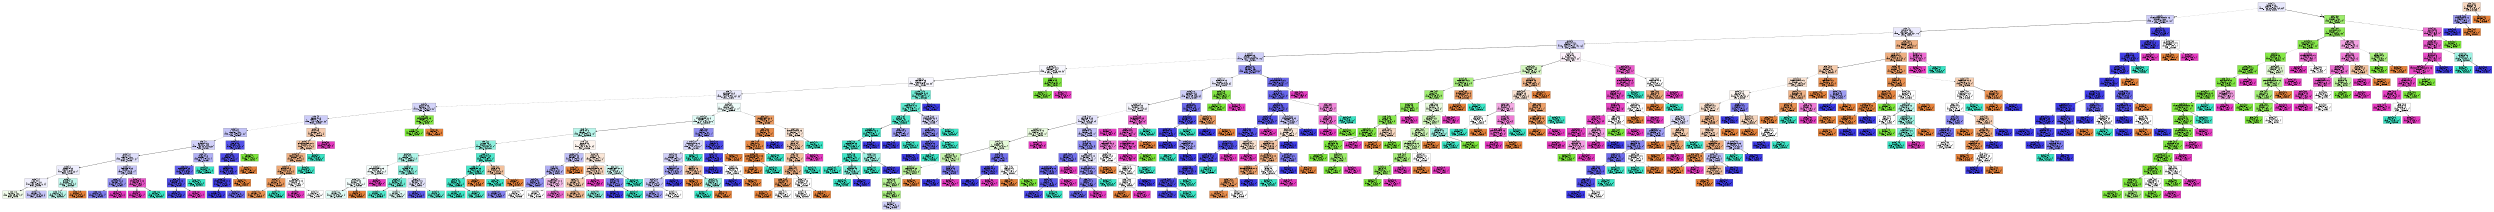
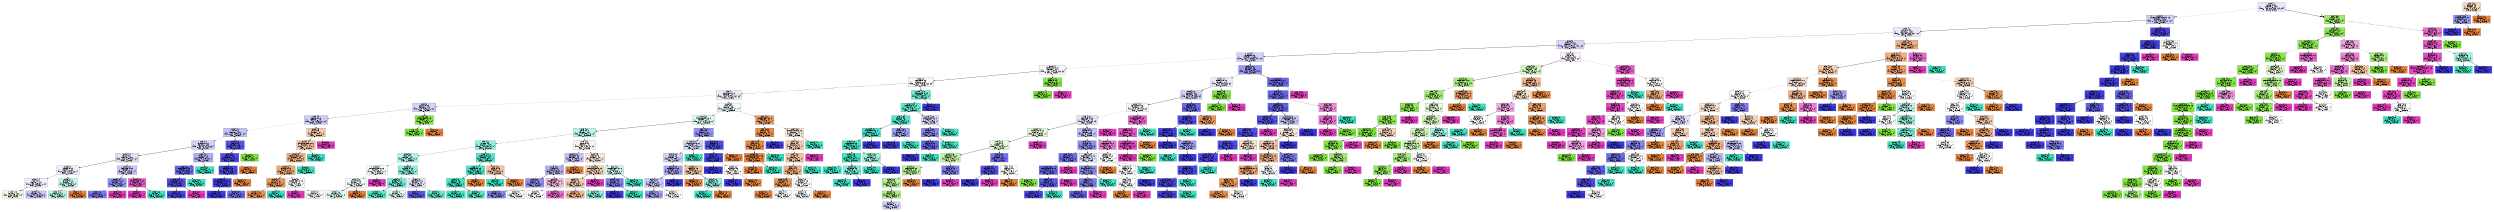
node "node #533": text "class = indian" -> "class = japanese"
edge "node #208" -> "node #211": now "node #210" -> "node #211"
